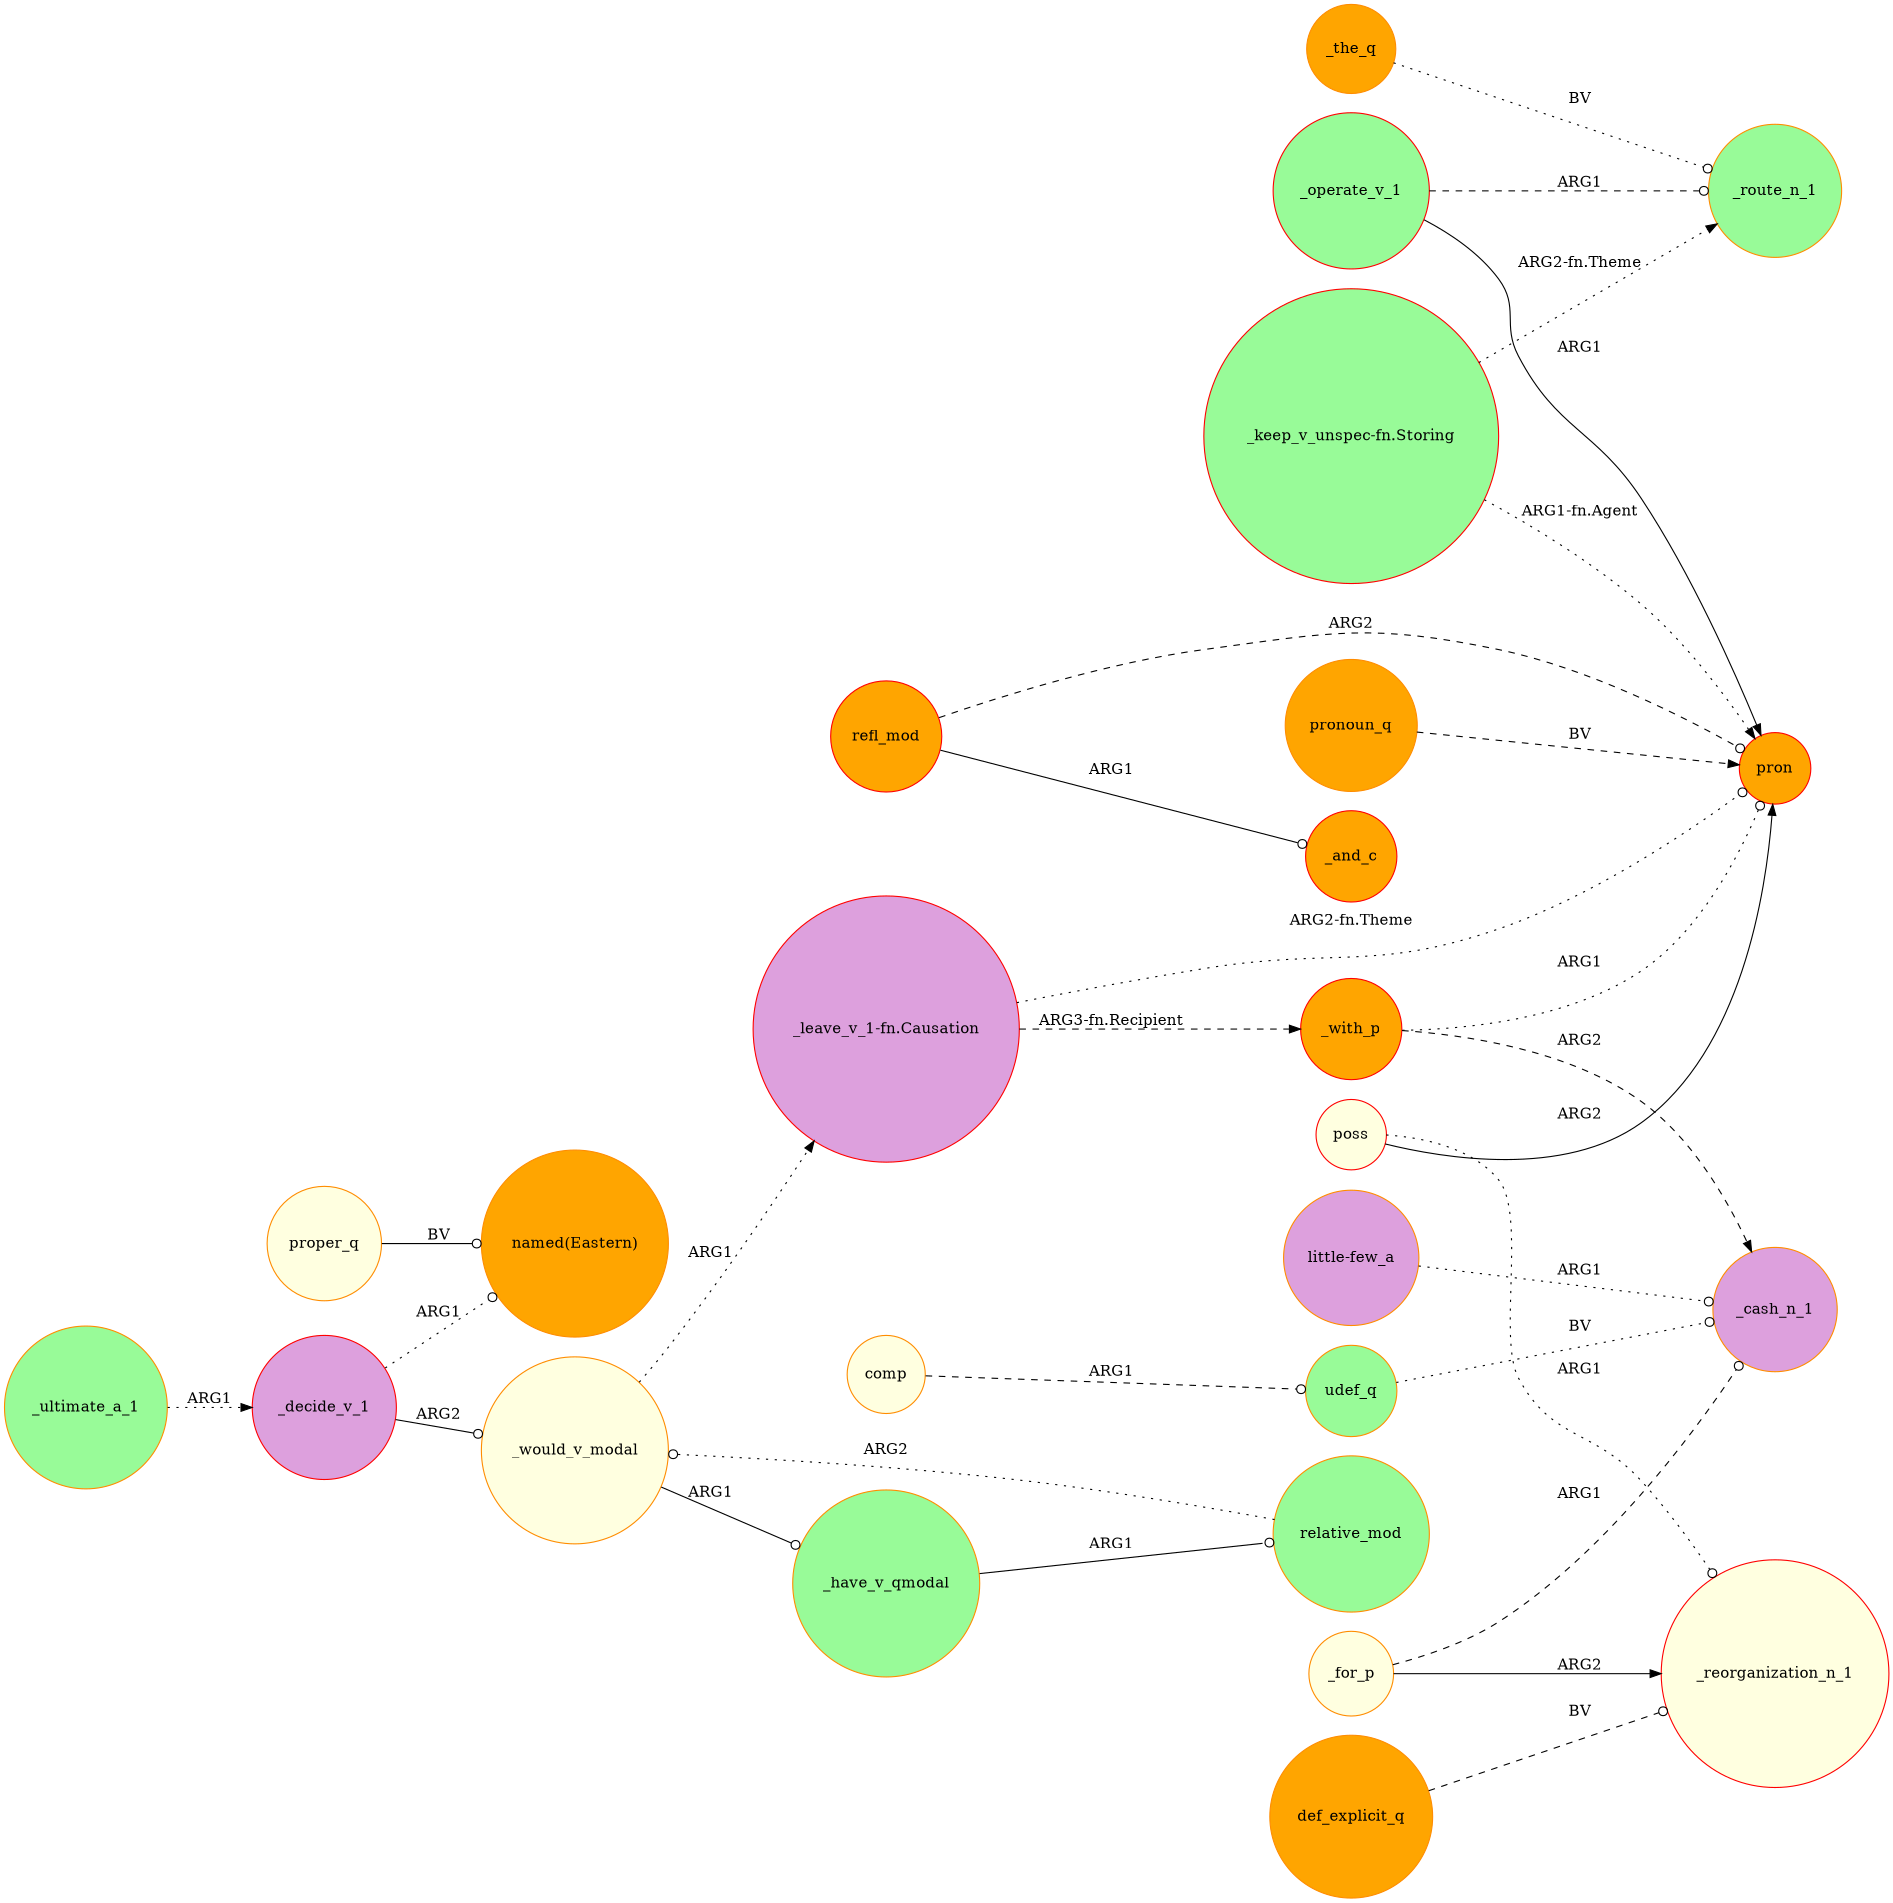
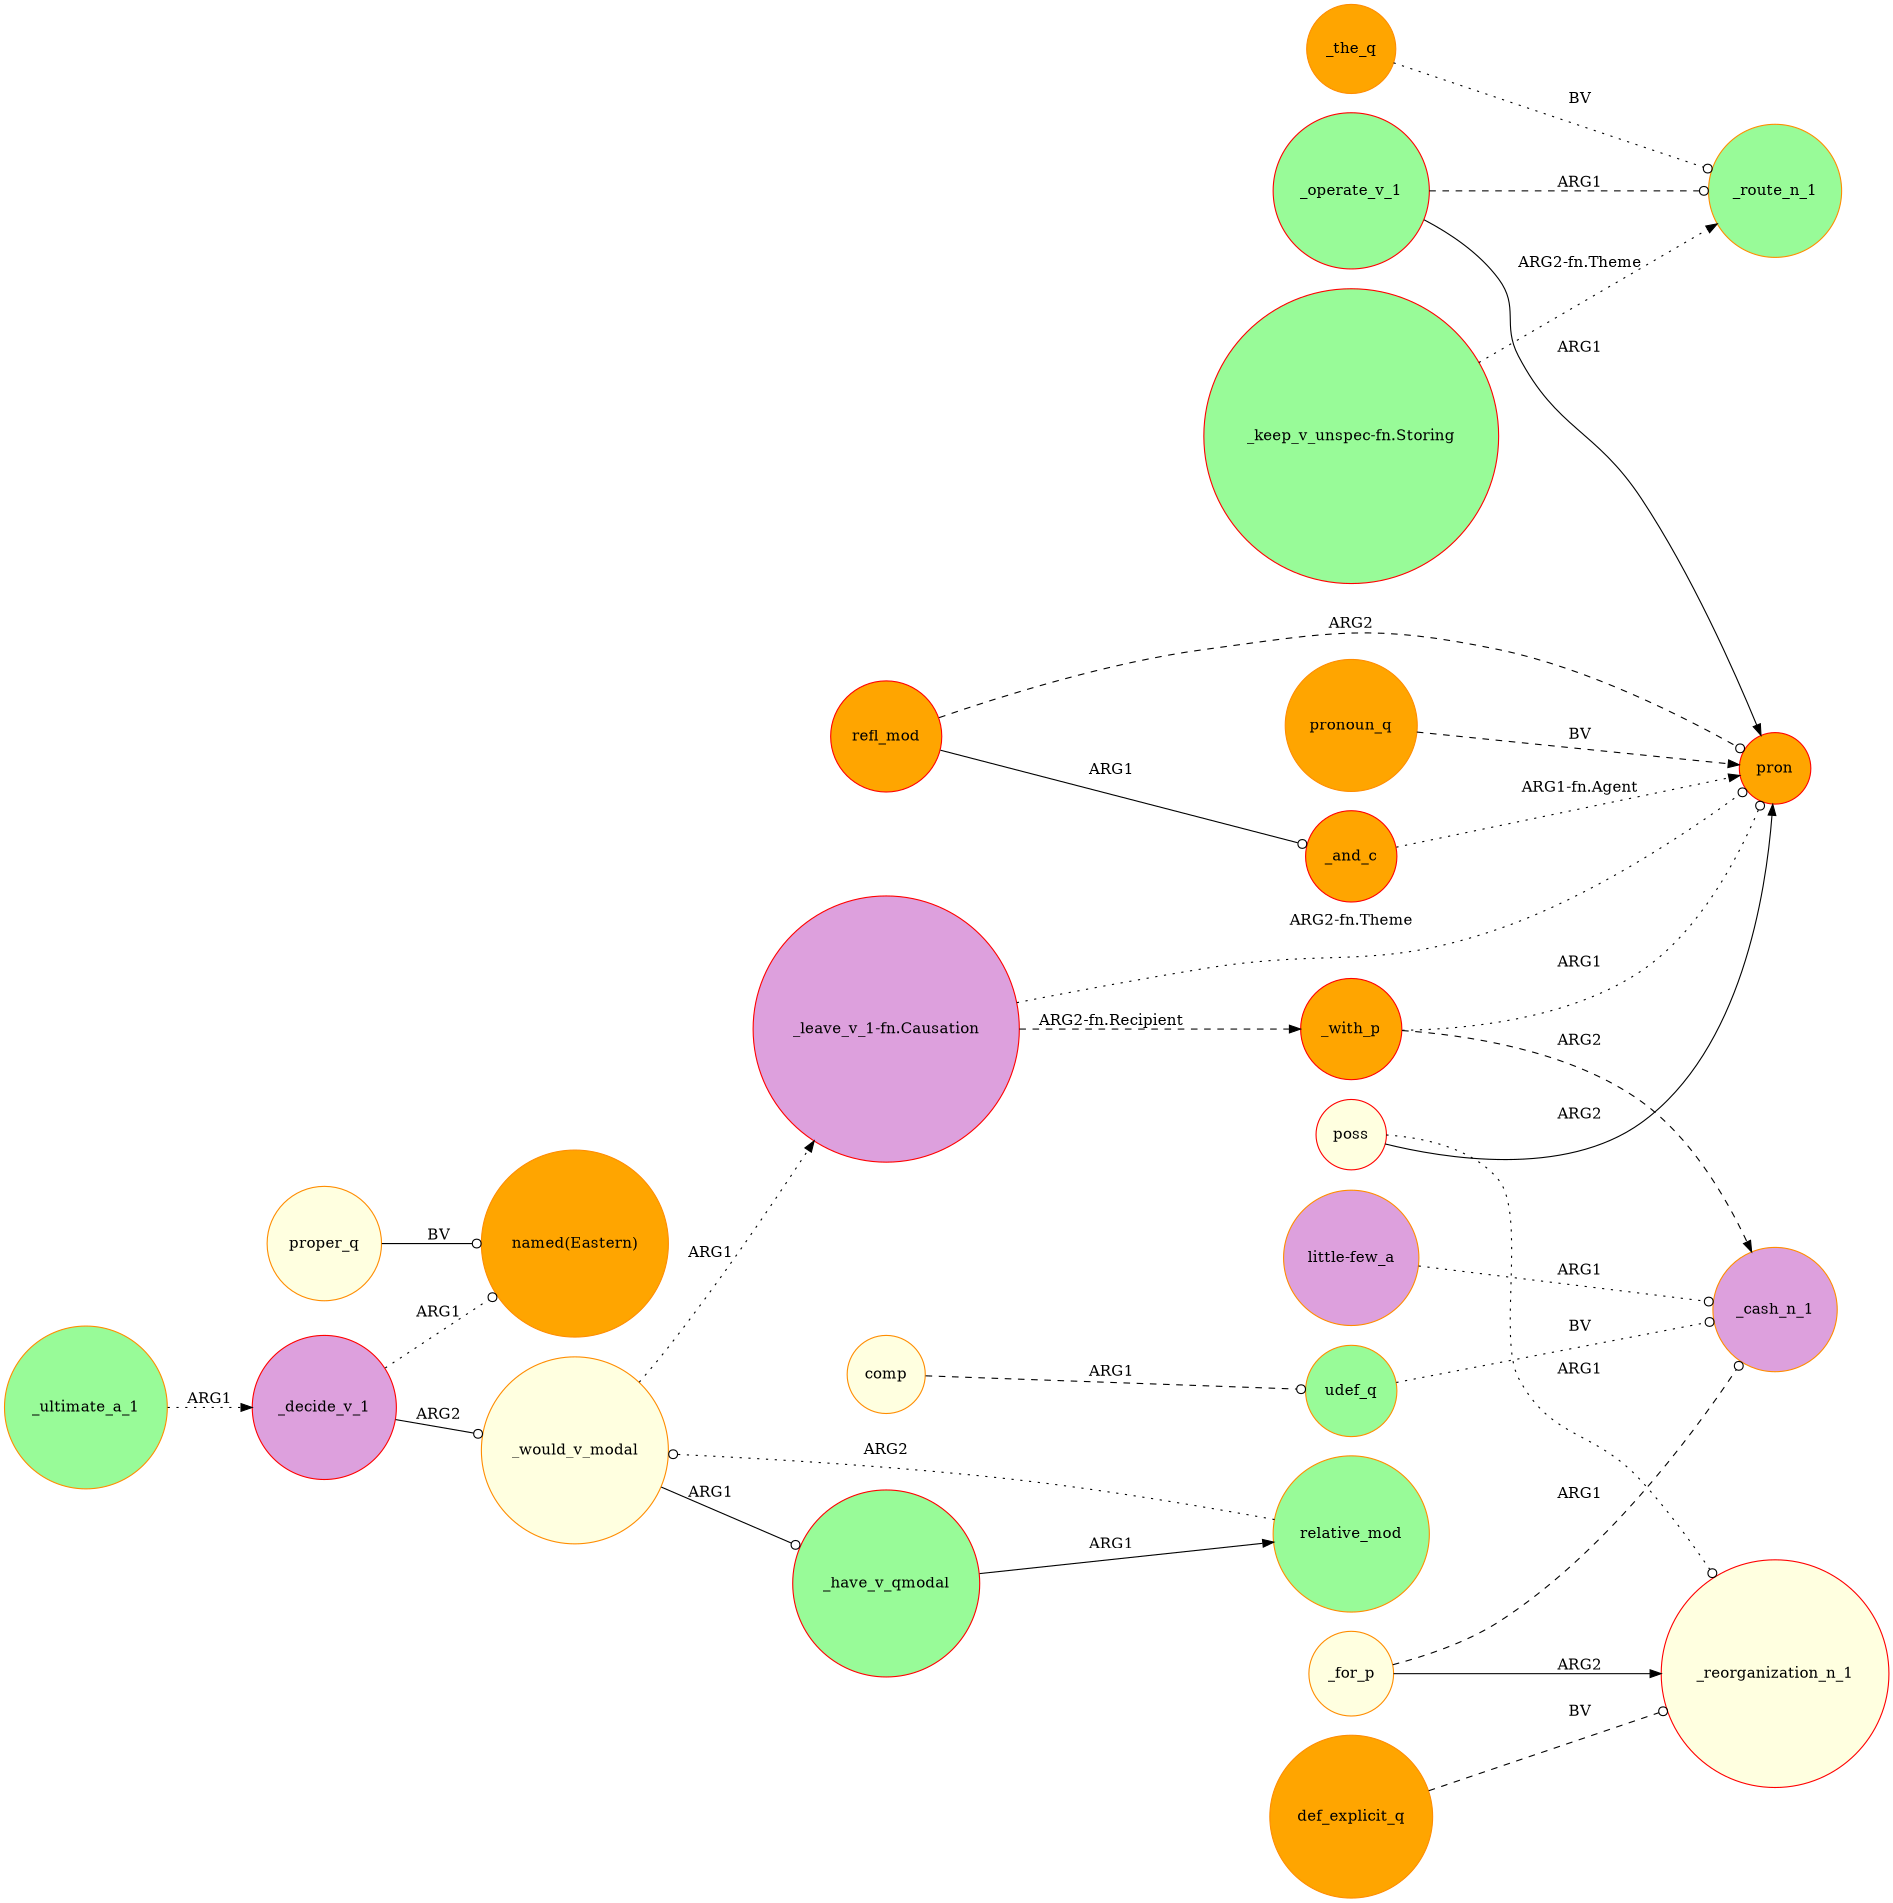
edge "_keep_v_unspec-fn.Storing" -> "pron": now "_and_c" -> "pron"
edge "_leave_v_1-fn.Causation" -> "_with_p": label "ARG3-fn.Recipient" -> "ARG2-fn.Recipient"
edge "_have_v_qmodal" -> "relative_mod": arrowhead odot -> normal
node "_have_v_qmodal": color darkorange -> red
